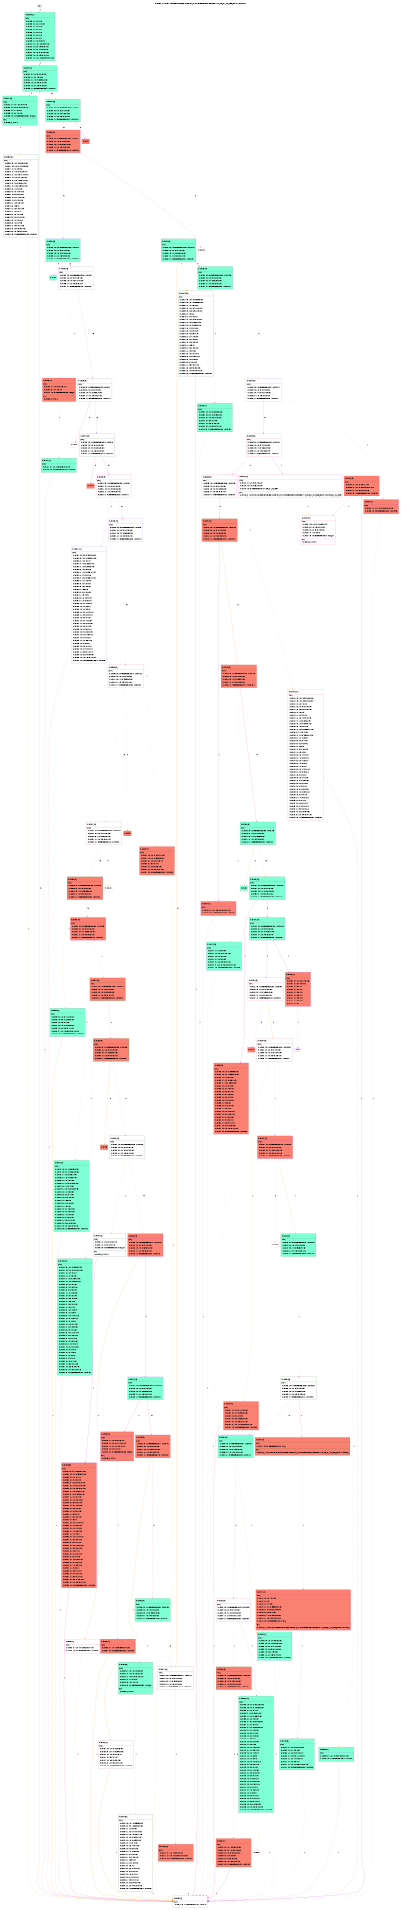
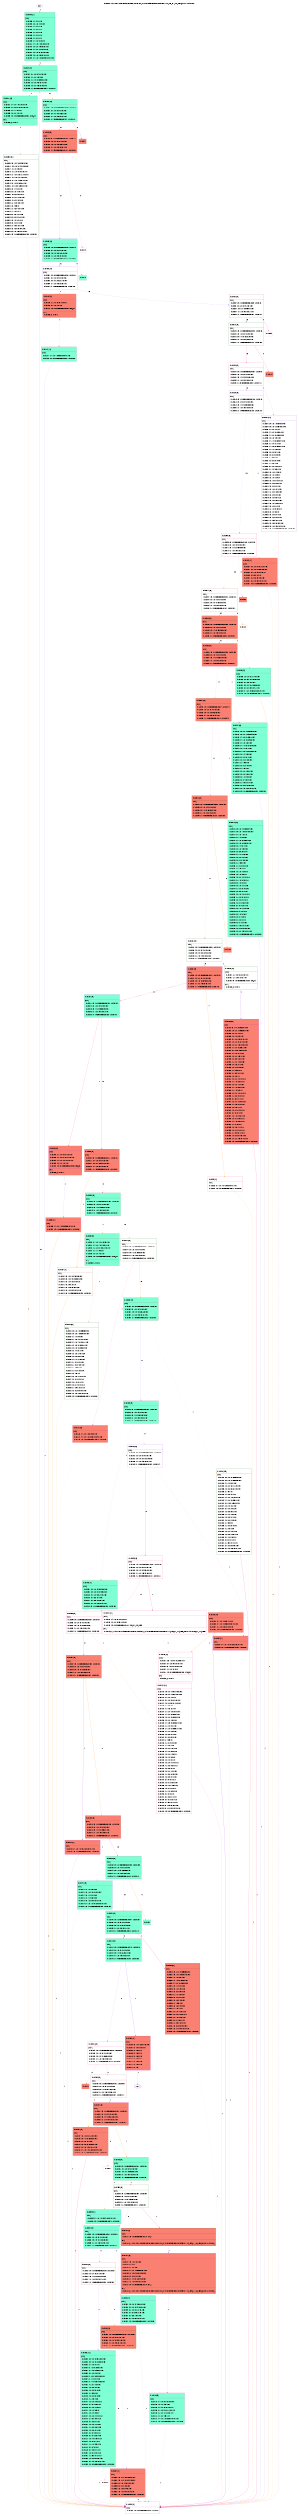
edge "0x401a8a [25]" -> "0x401a71 [25]": reversed
